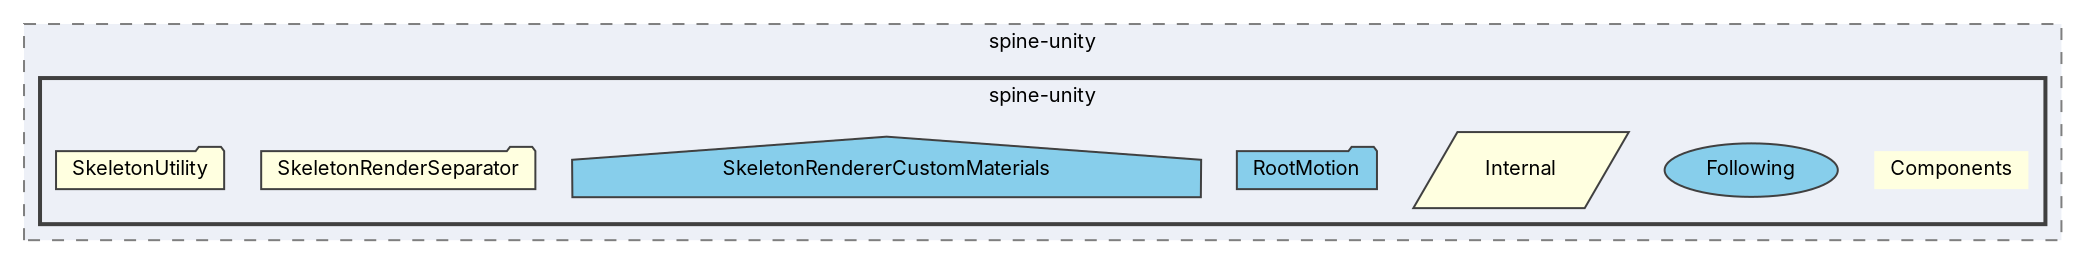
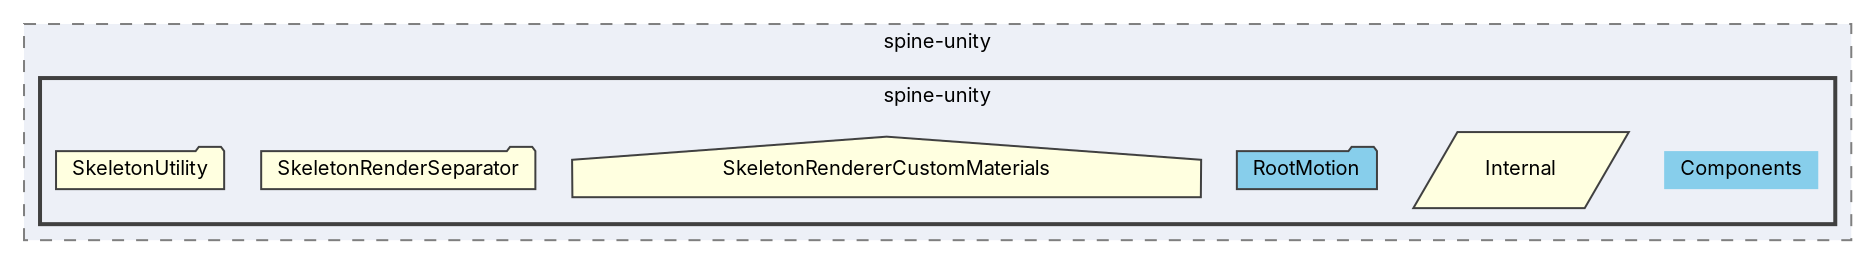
node "SkeletonRendererCustomMaterials": fillcolor skyblue -> lightyellow
node "Following": removed
node "Components": fillcolor lightyellow -> skyblue
